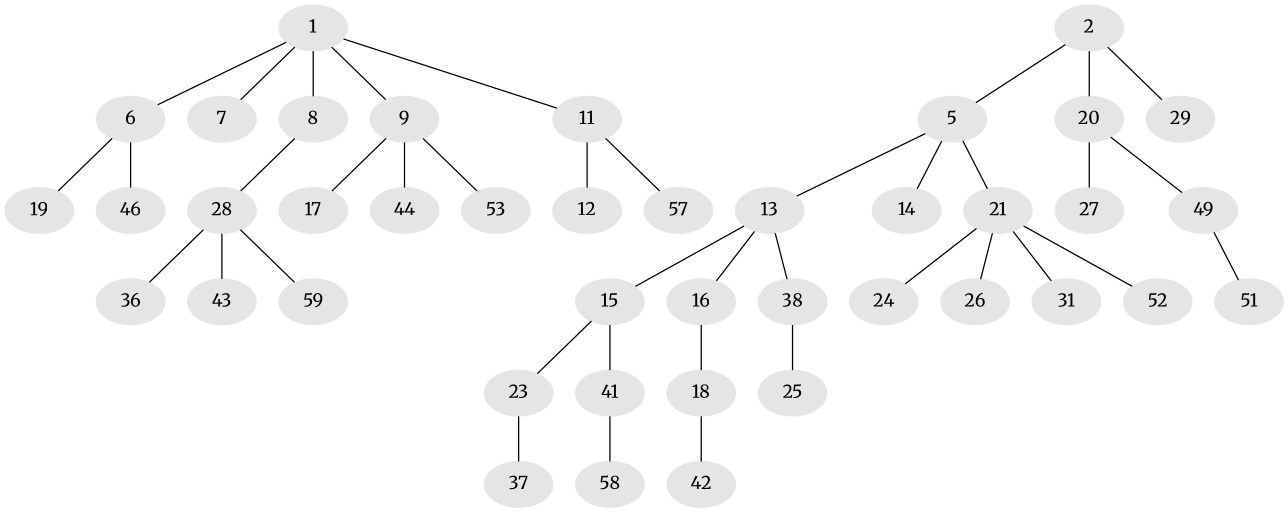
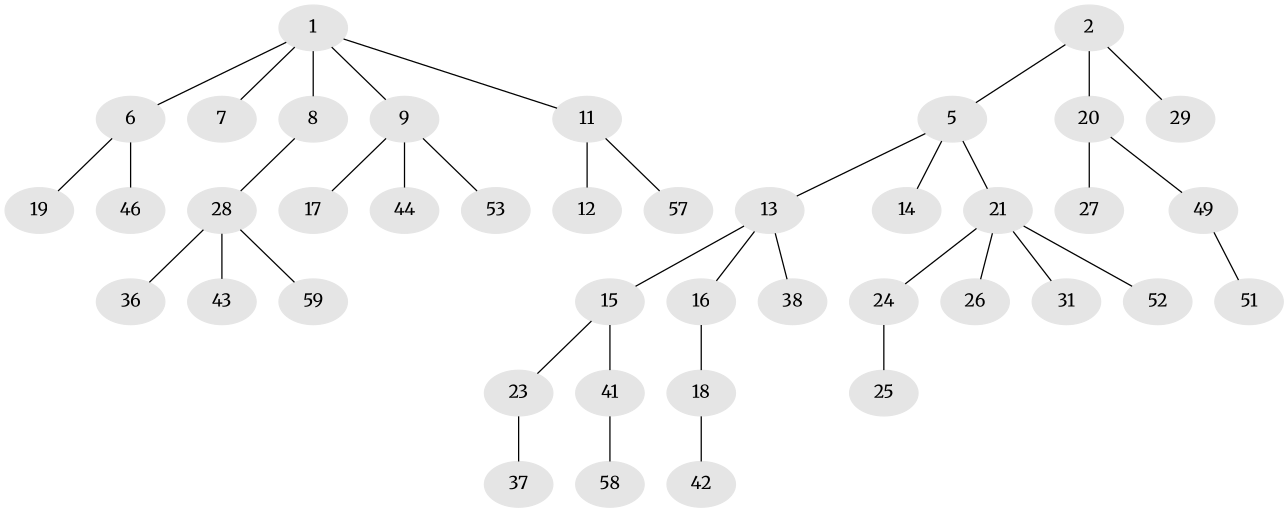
edge "38" -- "25": now "24" -- "25"
